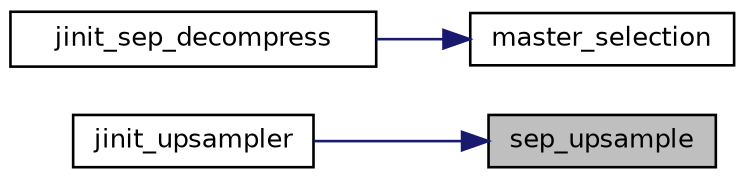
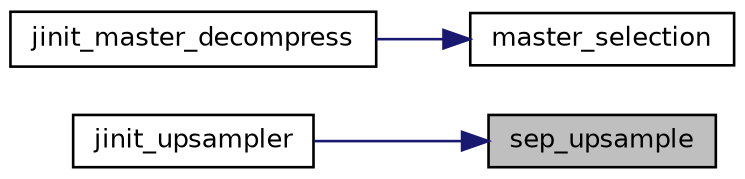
node "jinit_sep_decompress": label "jinit_sep_decompress" -> "jinit_master_decompress"
